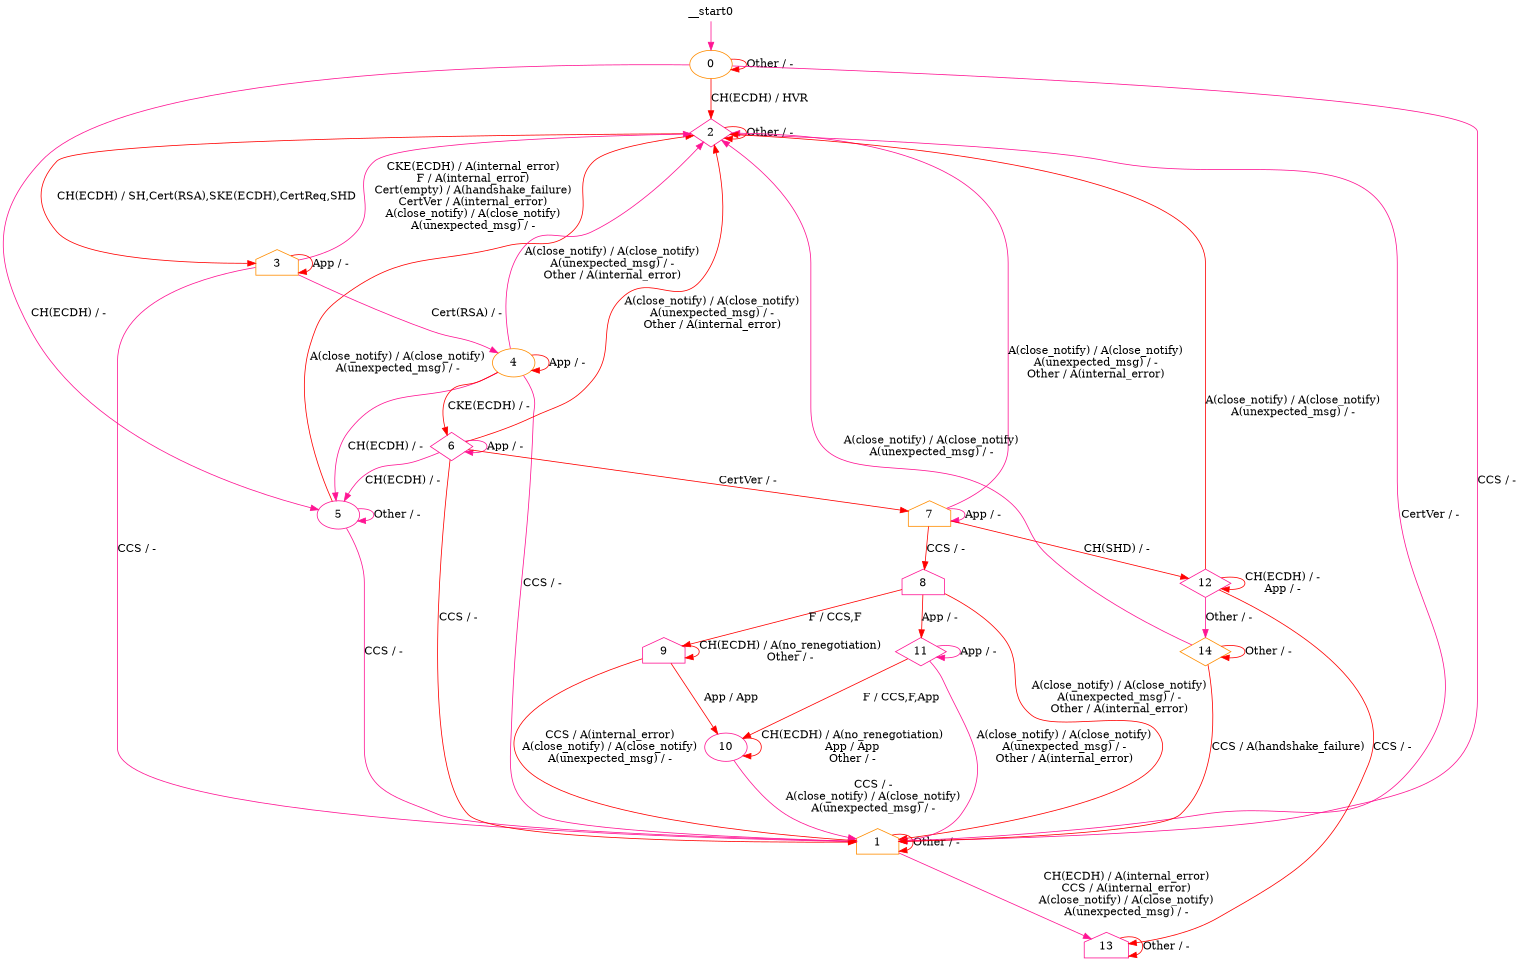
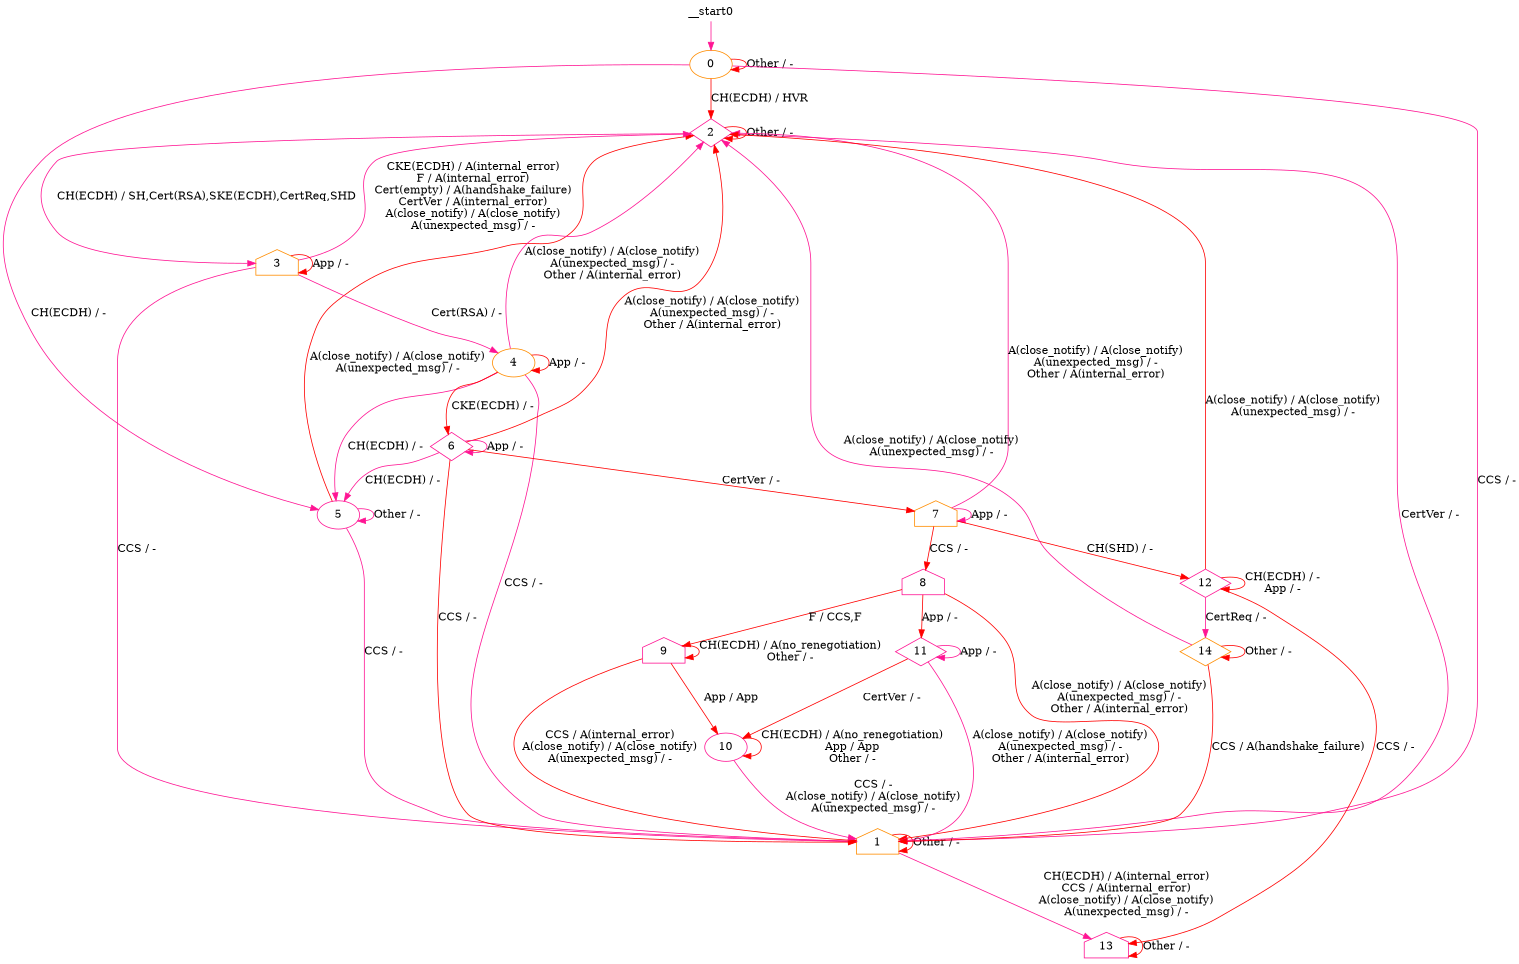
edge "2" -> "3": color red -> deeppink
edge "12" -> "14": label "Other / -" -> "CertReq / -"
edge "11" -> "10": label "F / CCS,F,App" -> "CertVer / -"
